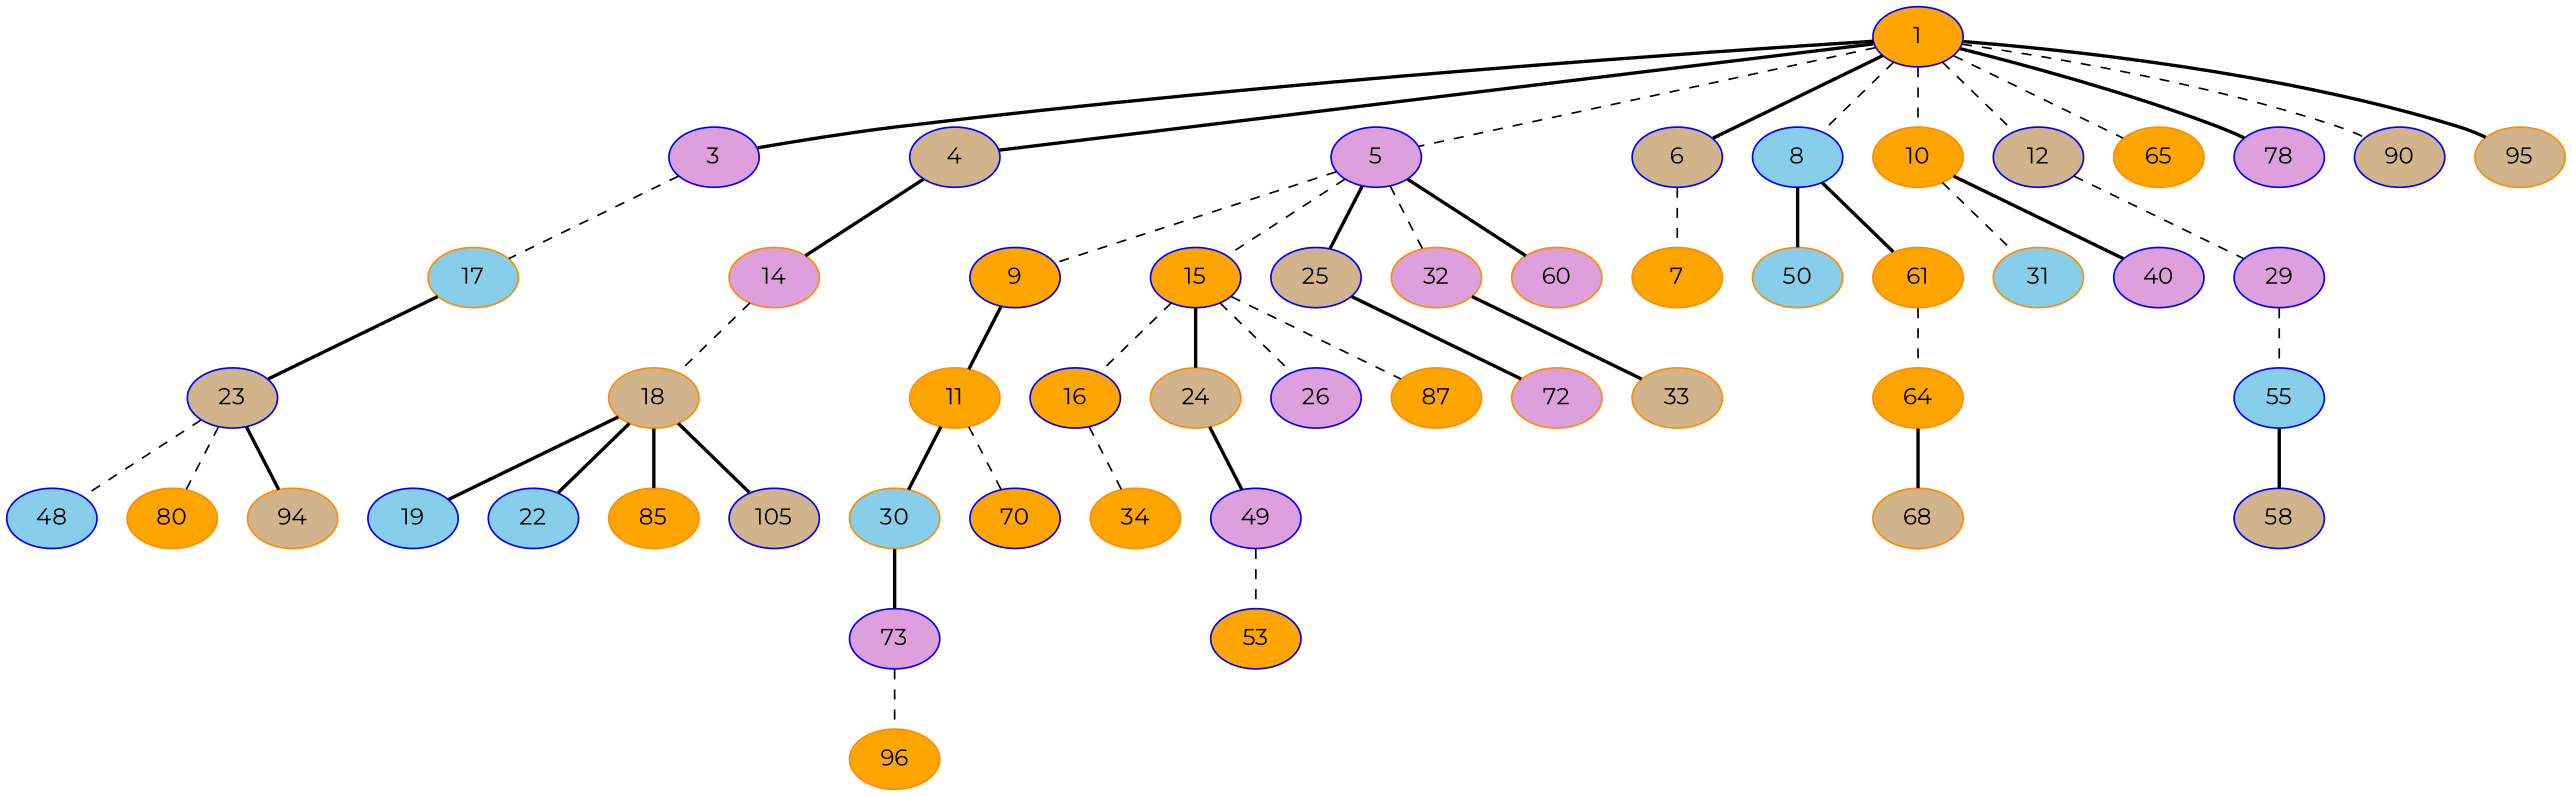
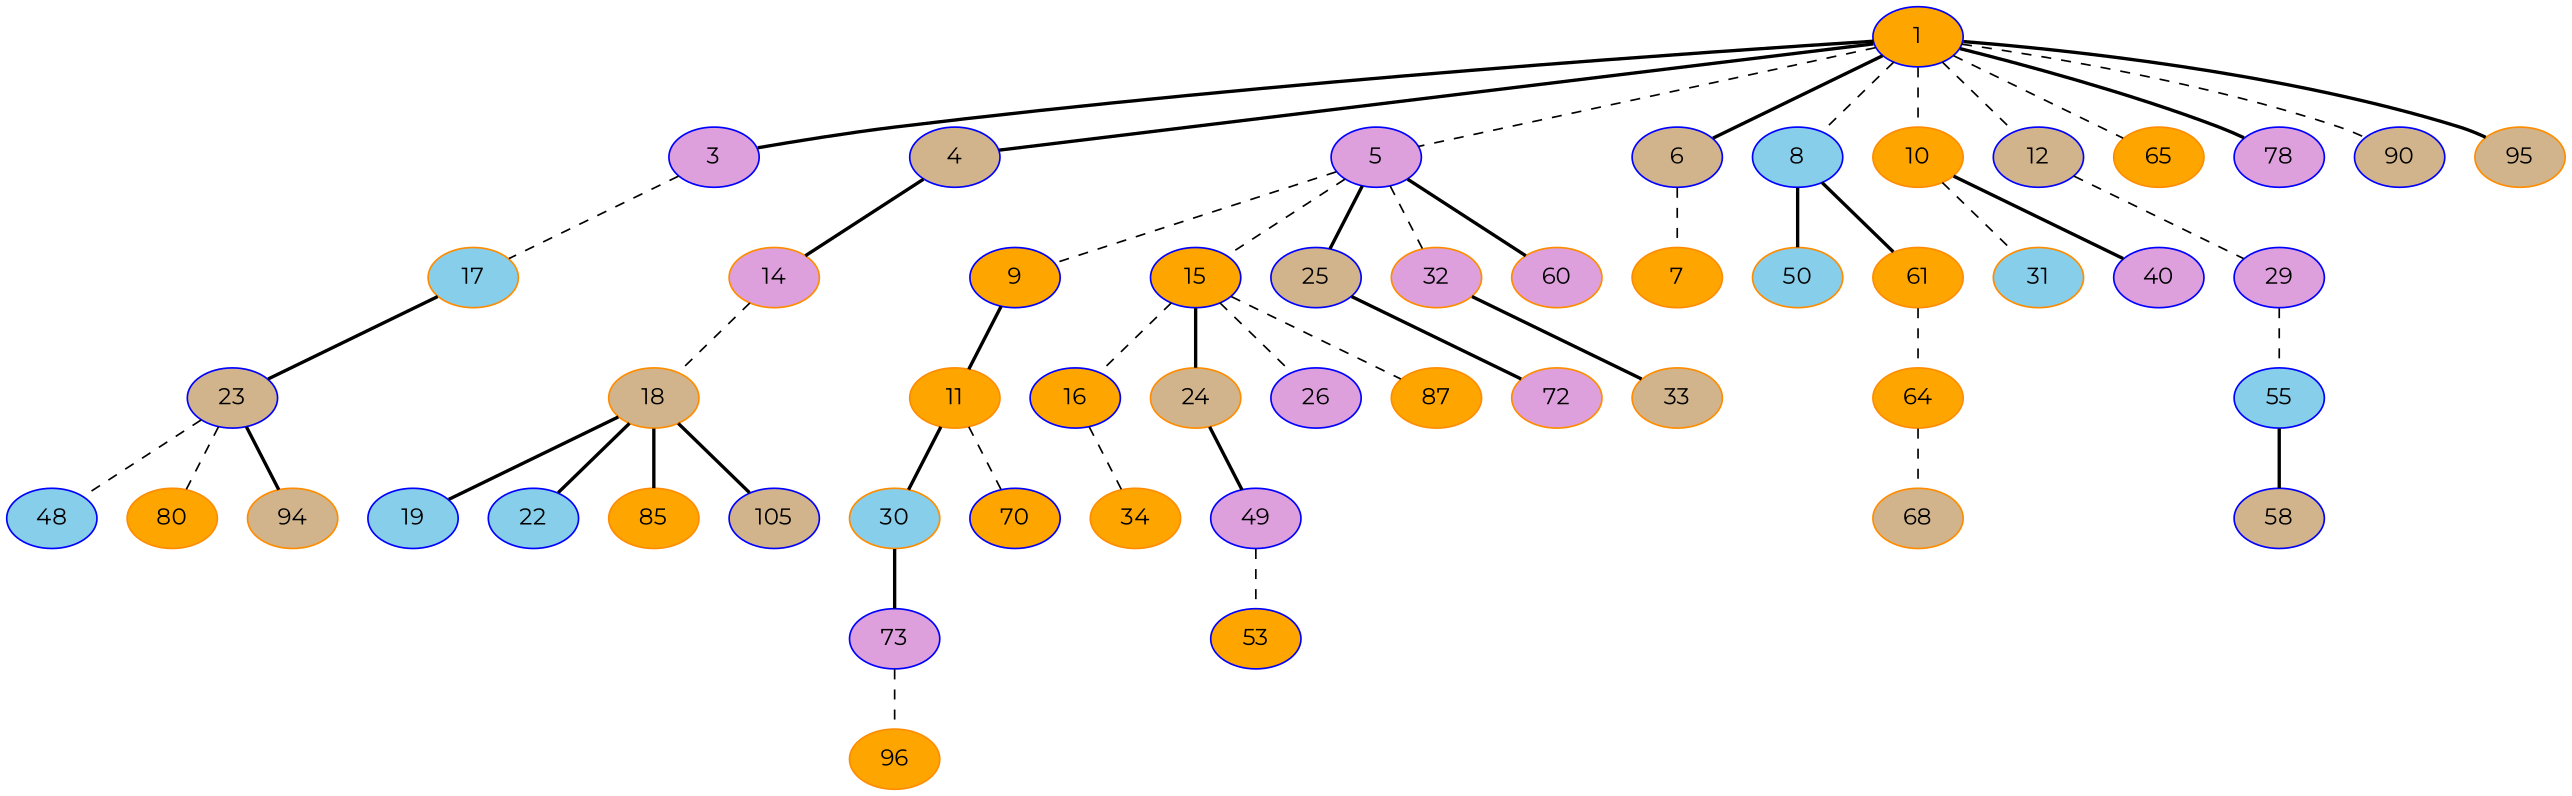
edge "64" -- "68": style bold -> dashed
